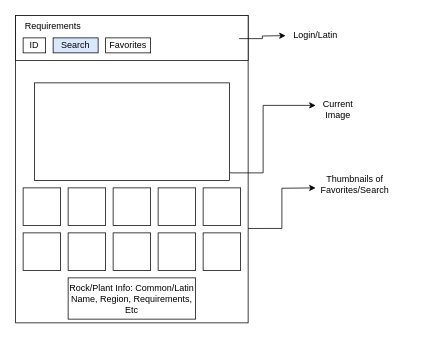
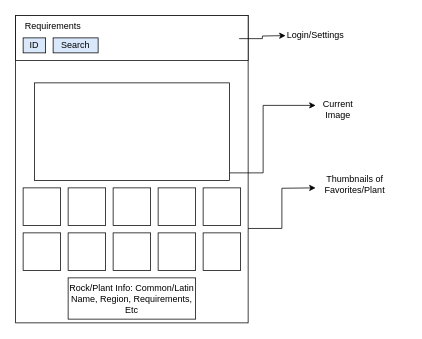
node "Login/Latin": label "Login/Latin" -> "Login/Settings"
node "ID": fillcolor #ffffff -> #dae8fc
node "Favorites": removed
node "Thumbnails of Favorites/Search": label "Thumbnails of Favorites/Search" -> "Thumbnails of Favorites/Plant"
